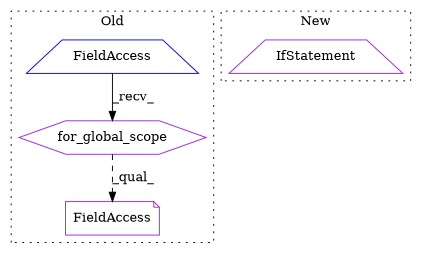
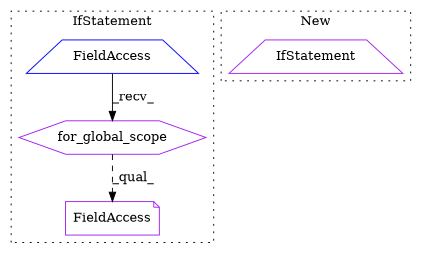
cluster "Old": label "Old" -> "IfStatement"
